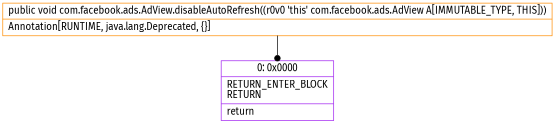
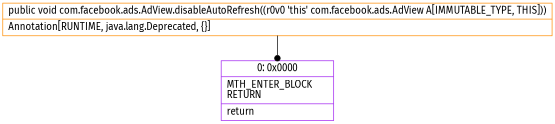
node "0: 0x0000": text "RETURN_ENTER_BLOCK" -> "MTH_ENTER_BLOCK"
